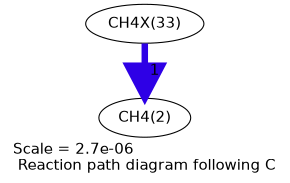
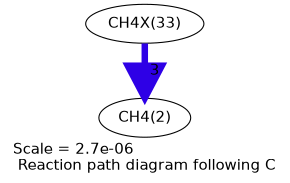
edge "CH4X(33)" -> "CH4(2)": label " 1" -> " 3"
